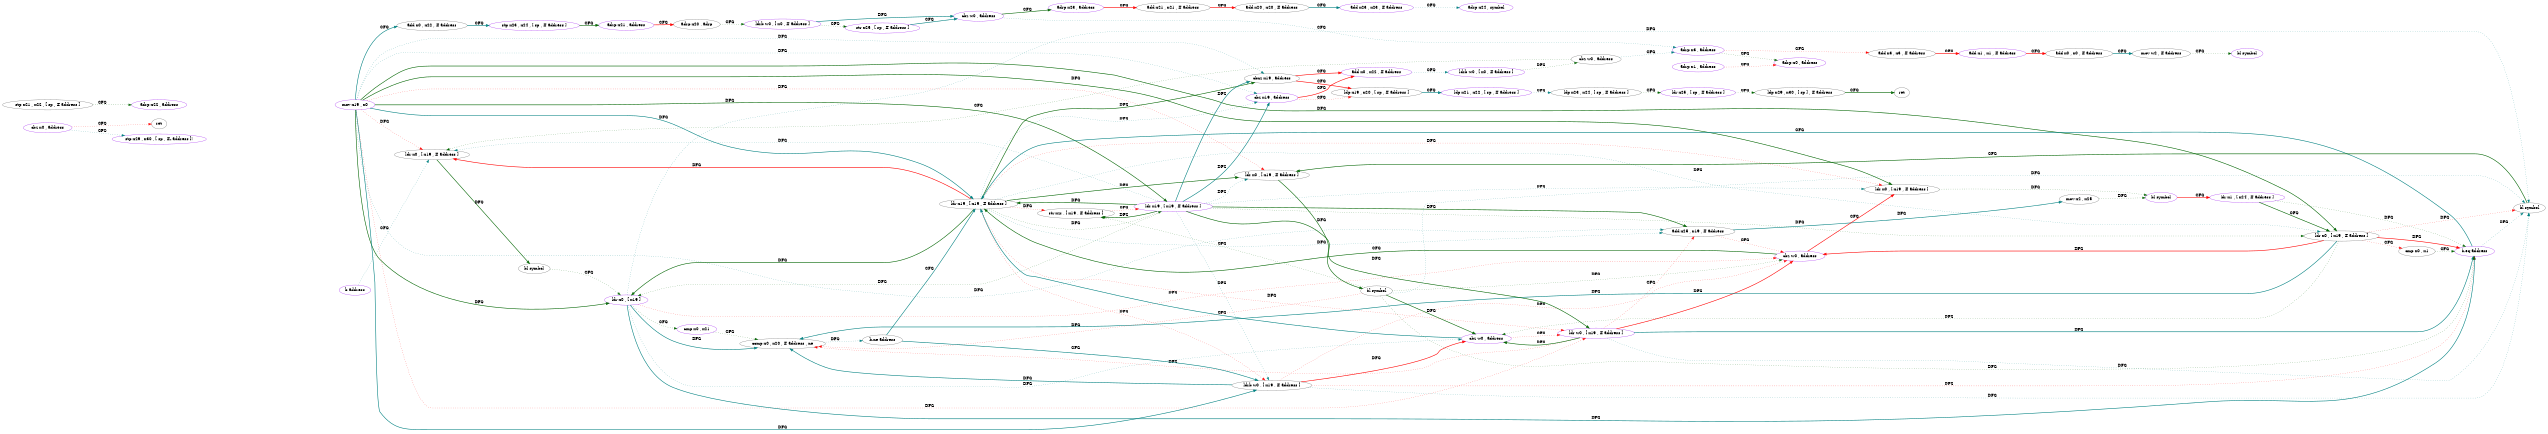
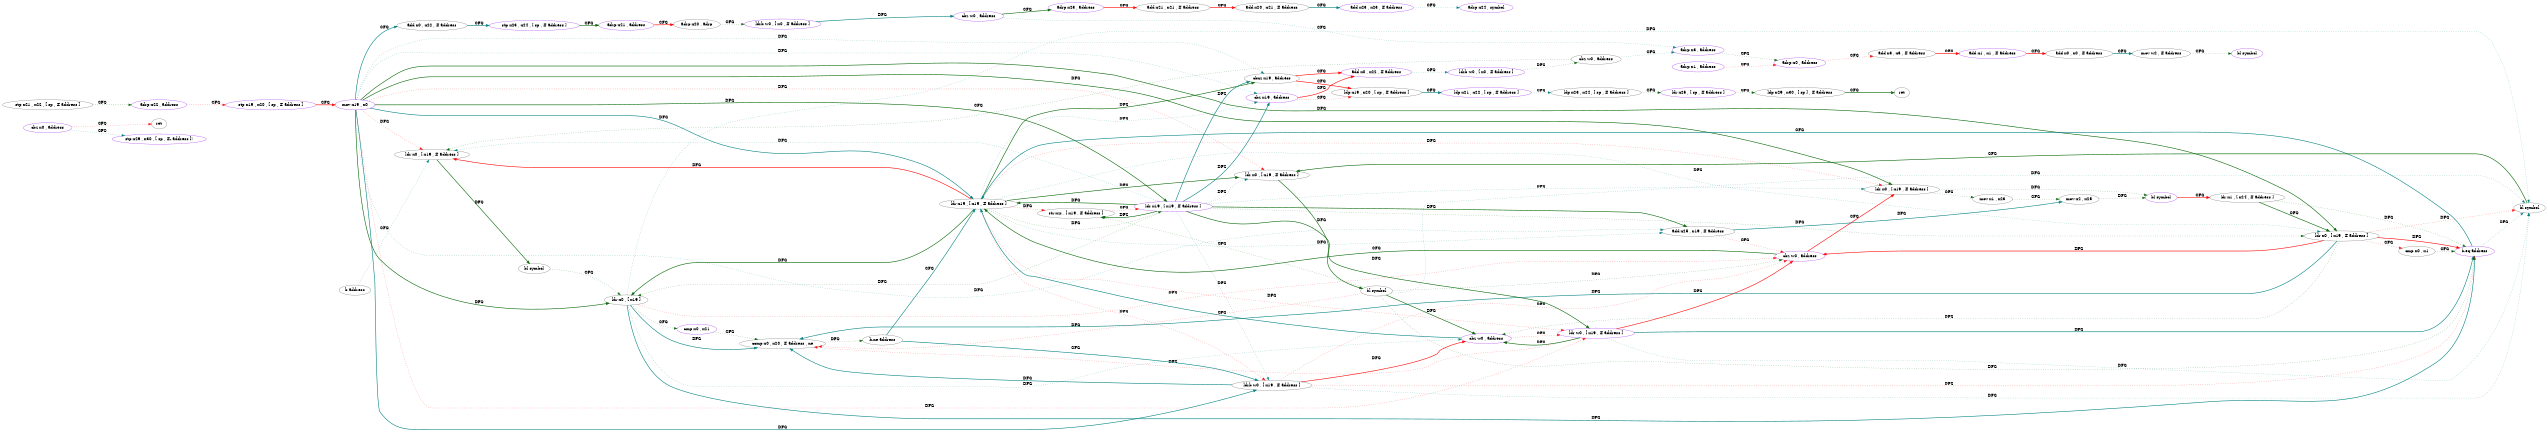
node "add x20 , x20 , # address": label "add x20 , x20 , # address" -> "add x20 , x21 , # address"
node "str x25 , [ sp , # address ]": removed
edge "adrp x3 , address" -> "add x3 , x3 , # address": now "adrp x0 , address" -> "add x3 , x3 , # address"
node "stp x19 , x20 , [ sp , # address ]": added
node "ldr x1 , [ x24 , # address ]": color purple -> gray40
node "mov x1 , x23": added
edge "ldr w0 , [ x19 , # address ]" -> "add x25 , x19 , # address": removed, label "CFG"
node "b address": color purple -> gray40
node "ldr x0 , [ x19 ]": color purple -> gray40
edge "ccmp x0 , x20 , # address , ne" -> "b.ne address": color teal -> darkgreen
